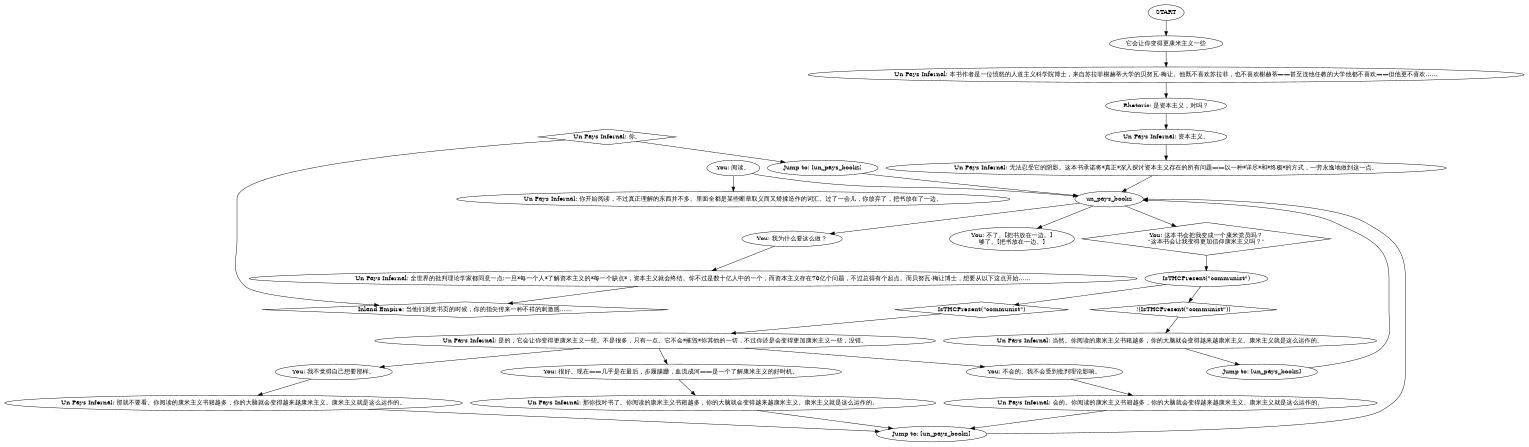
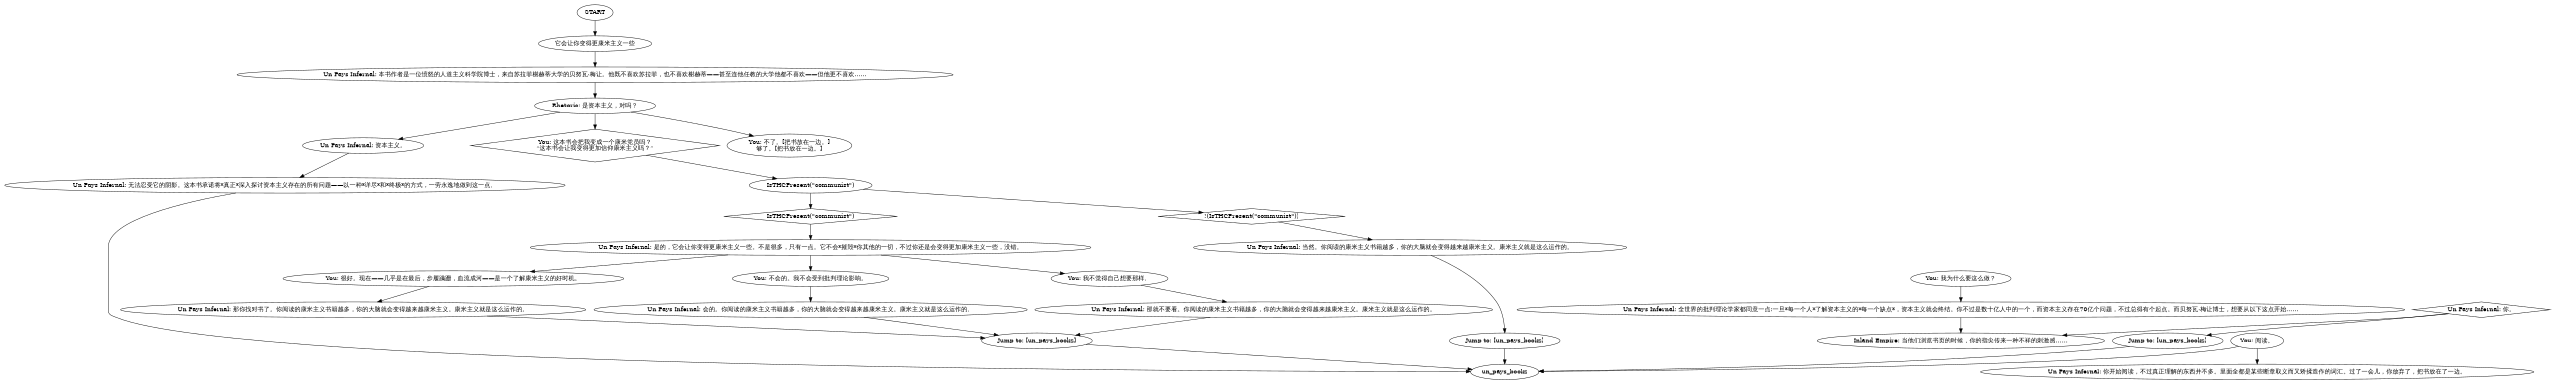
edge "un_pays_bookz" -> "You: 这本书会把我变成一个康米党员吗？ “这本书会让我变得更加信仰康米主义吗？”": now "Rhetoric: 是资本主义，对吗？" -> "You: 这本书会把我变成一个康米党员吗？ “这本书会让我变得更加信仰康米主义吗？”"
edge "un_pays_bookz" -> "You: 不了。[把书放在一边。] 够了。[把书放在一边。]": now "Rhetoric: 是资本主义，对吗？" -> "You: 不了。[把书放在一边。] 够了。[把书放在一边。]"
edge "un_pays_bookz" -> "You: 我为什么要这么做？": removed
node "Inland Empire: 当他们浏览书页的时候，你的指尖传来一种不祥的刺激感……": shape diamond -> ellipse
